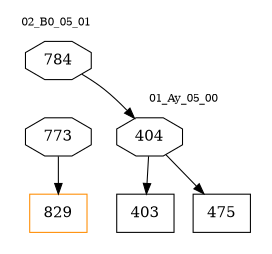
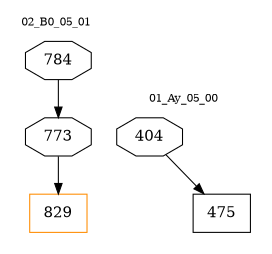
edge "784" -> "404": now "784" -> "773"
node "403": removed
